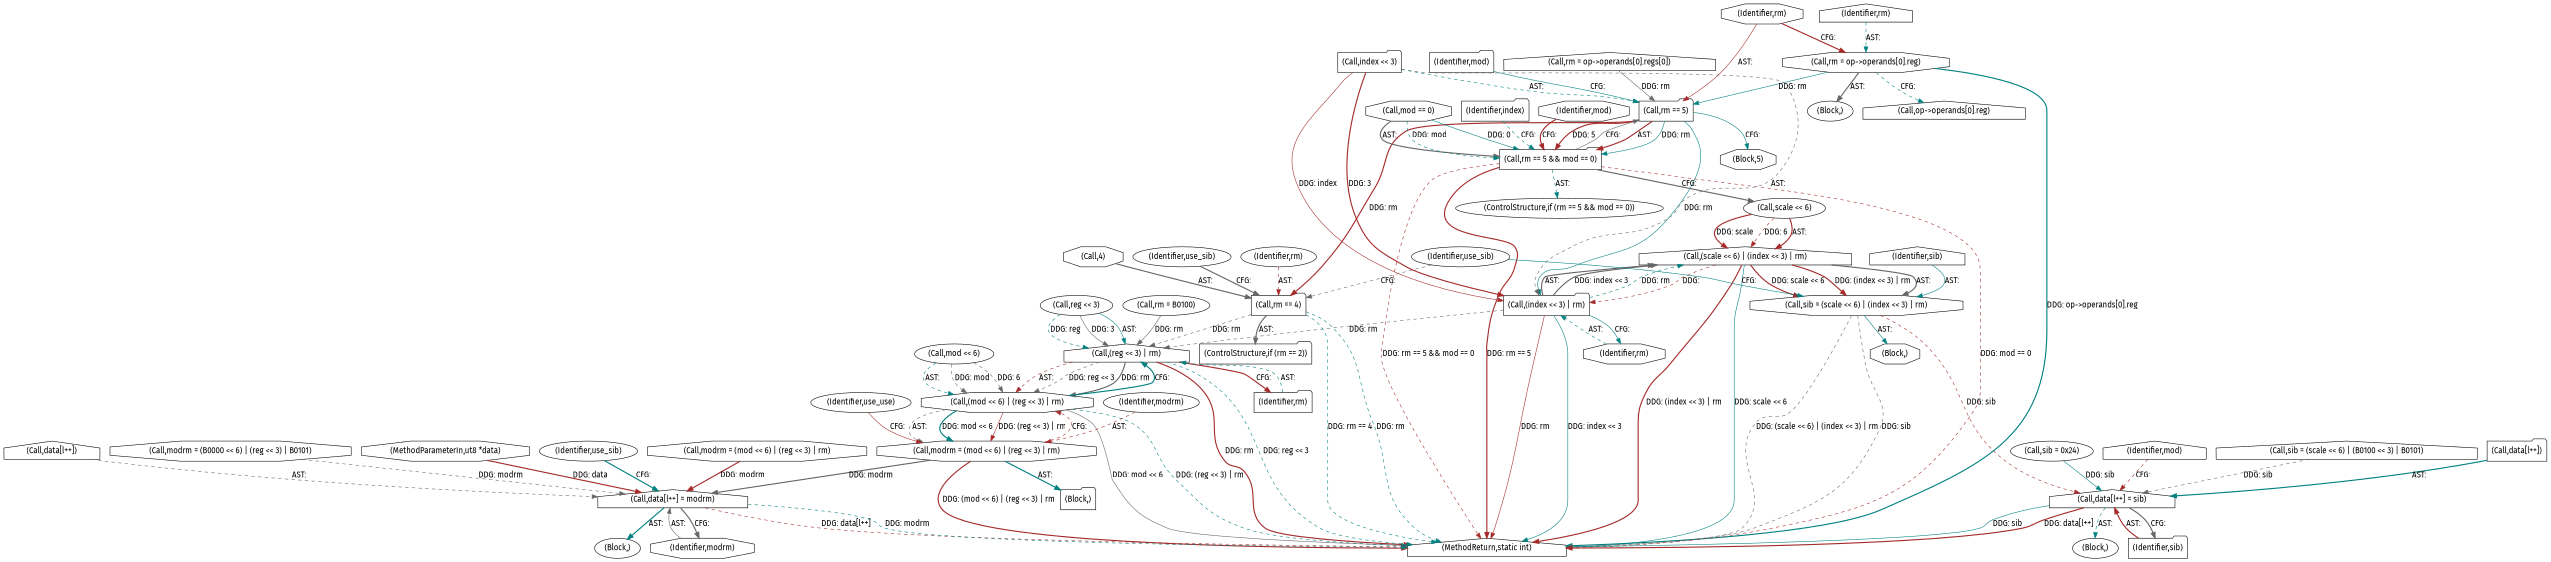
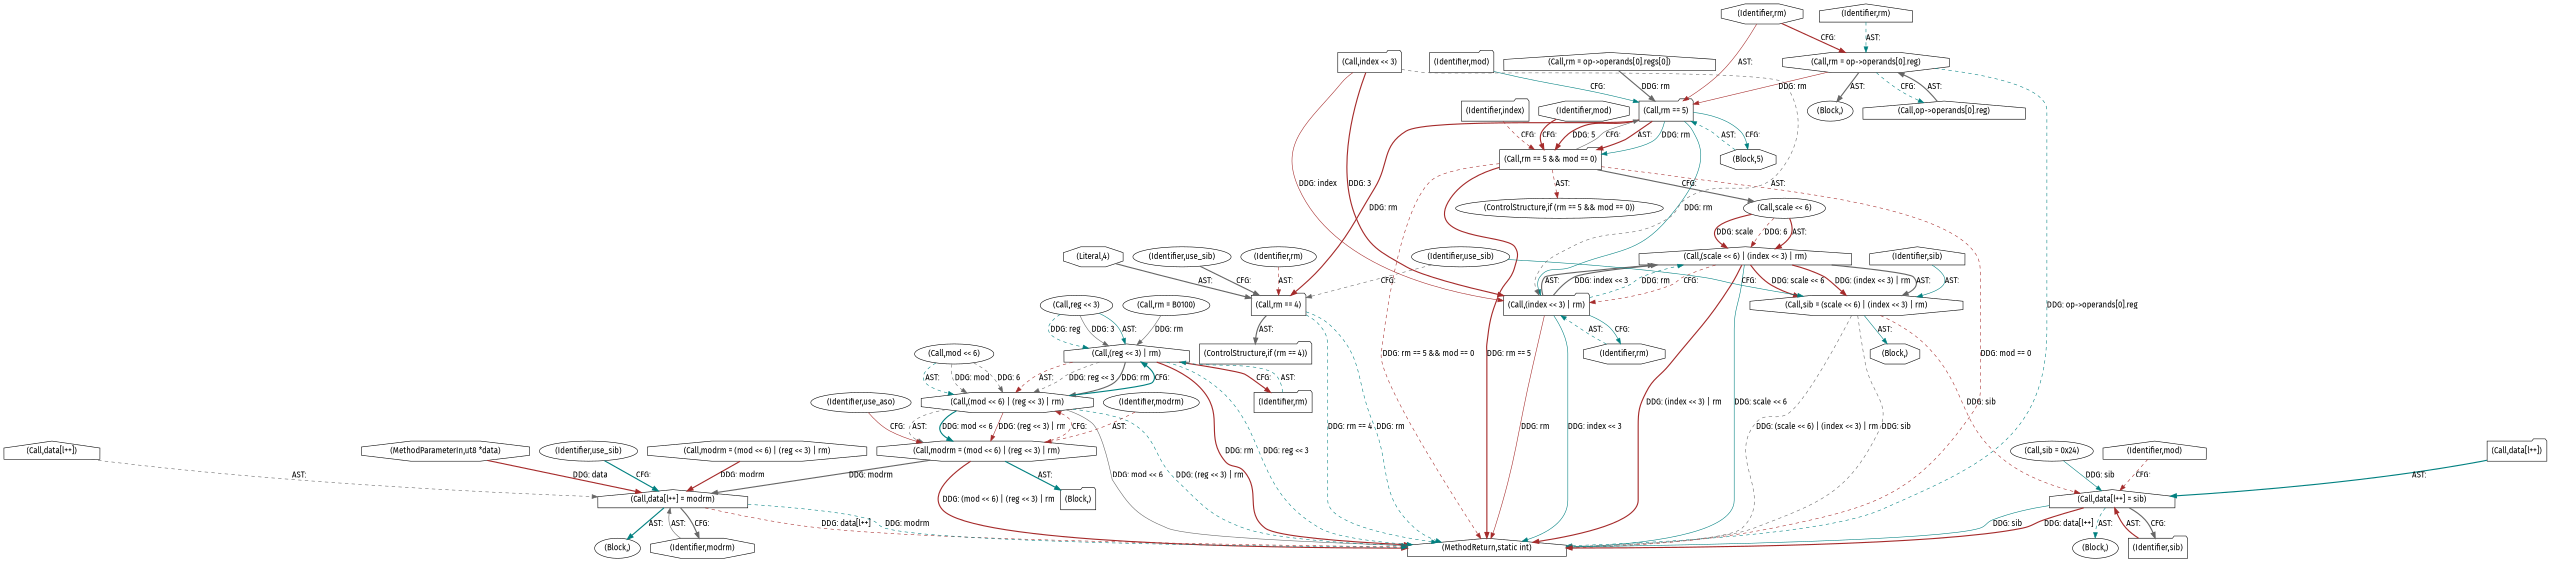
edge "(Call,rm = op->operands[0].regs[0])" -> "(Call,rm == 5)": style solid -> bold
edge "(Call,op->operands[0].reg)" -> "(Call,rm = op->operands[0].reg)": added, label "AST:"
edge "(Call,rm = op->operands[0].reg)" -> "(Call,rm == 5)": color teal -> brown
edge "(Call,index << 3)" -> "(Call,rm == 5)": now "(Block,5)" -> "(Call,rm == 5)"
node "(Call,mod == 0)": removed
edge "(Identifier,index)" -> "(Call,rm == 5 && mod == 0)": color teal -> brown
edge "(Call,rm == 5 && mod == 0)" -> "(ControlStructure,if (rm == 5 && mod == 0))": color teal -> brown
node "(Call,4)": label "(Call,4)" -> "(Literal,4)"
edge "(Call,(scale << 6) | (index << 3) | rm)" -> "(Call,(index << 3) | rm)": label "DDG: " -> "CFG: "
edge "(Call,(index << 3) | rm)" -> "(Call,(reg << 3) | rm)": removed, label "DDG: rm"
edge "(Call,rm == 4)" -> "(Call,(reg << 3) | rm)": removed, label "DDG: rm"
node "(ControlStructure,if (rm == 2))": label "(ControlStructure,if (rm == 2))" -> "(ControlStructure,if (rm == 4))"
node "(Identifier,use_use)": label "(Identifier,use_use)" -> "(Identifier,use_aso)"
edge "(Call,rm = op->operands[0].reg)" -> "(MethodReturn,static int)": style bold -> dashed
node "(Call,modrm = (B0000 << 6) | (reg << 3) | B0101)": removed
node "(Call,sib = (scale << 6) | (B0100 << 3) | B0101)": removed
